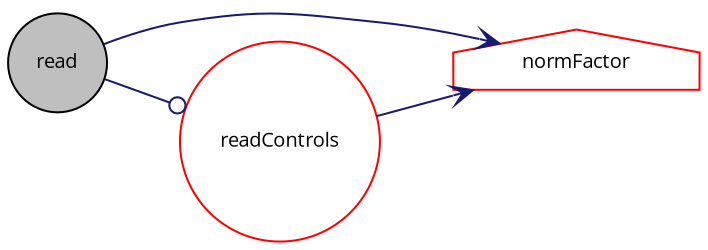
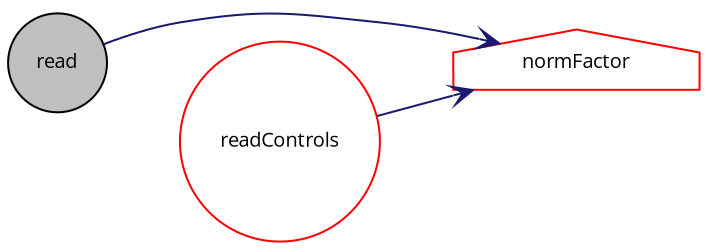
edge "read" -> "readControls": removed
